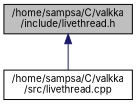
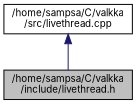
edge "/home/sampsa/C/valkka /src/livethread.cpp" -> "/home/sampsa/C/valkka /include/livethread.h": reversed
